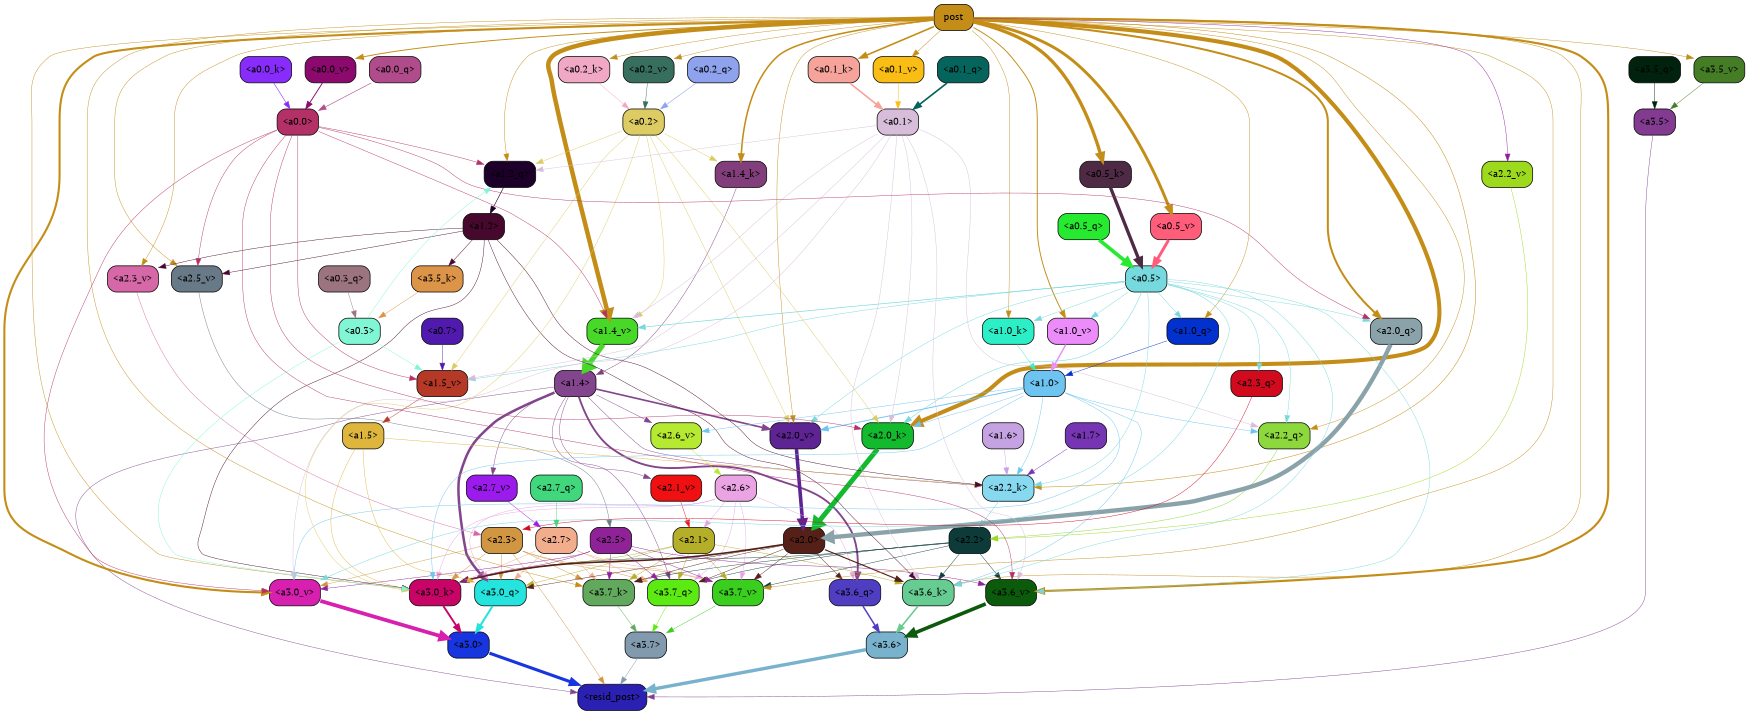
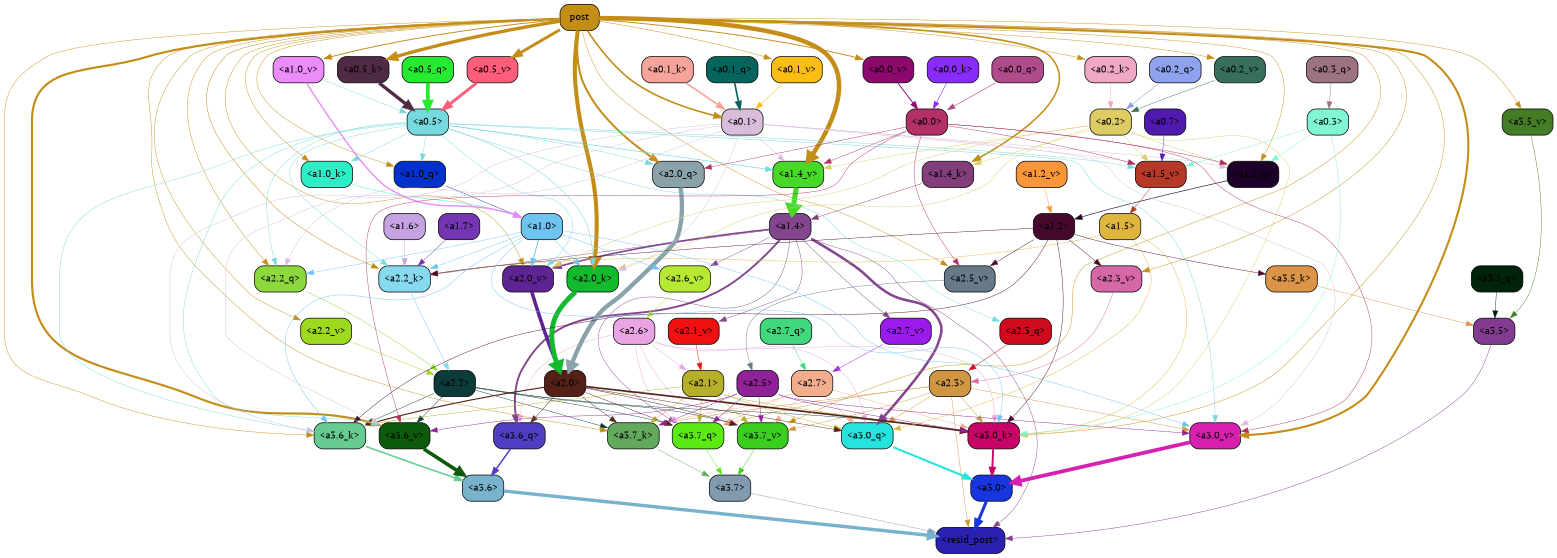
edge "post" -> "<a2.2_v>": color #902298 -> #c48d17
edge "post" -> "<a0.1_k>": now "post" -> "<a0.1>"
node "<a1.2_v>": added
edge "<a3.5_k>" -> "<a0.3>": now "<a3.5_k>" -> "<a3.5>"
edge "<a0.5>" -> "<a1.0_v>": reversed
edge "<a0.0>" -> "<a2.0_k>": removed
